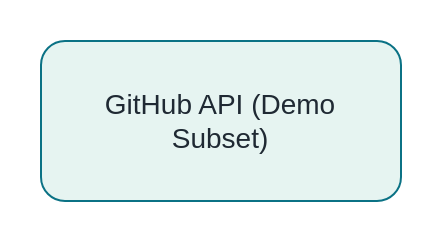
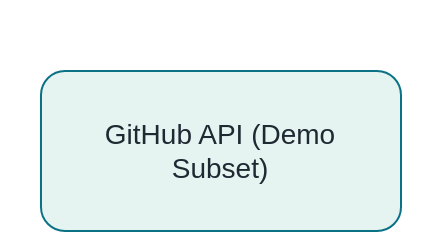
node "GitHub API (Demo Subset)": moved (221, 121) -> (221, 151)
